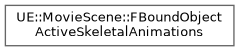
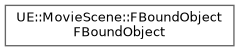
node "UE::MovieScene::FBoundObject ActiveSkeletalAnimations": label "UE::MovieScene::FBoundObject ActiveSkeletalAnimations" -> "UE::MovieScene::FBoundObject FBoundObject"
